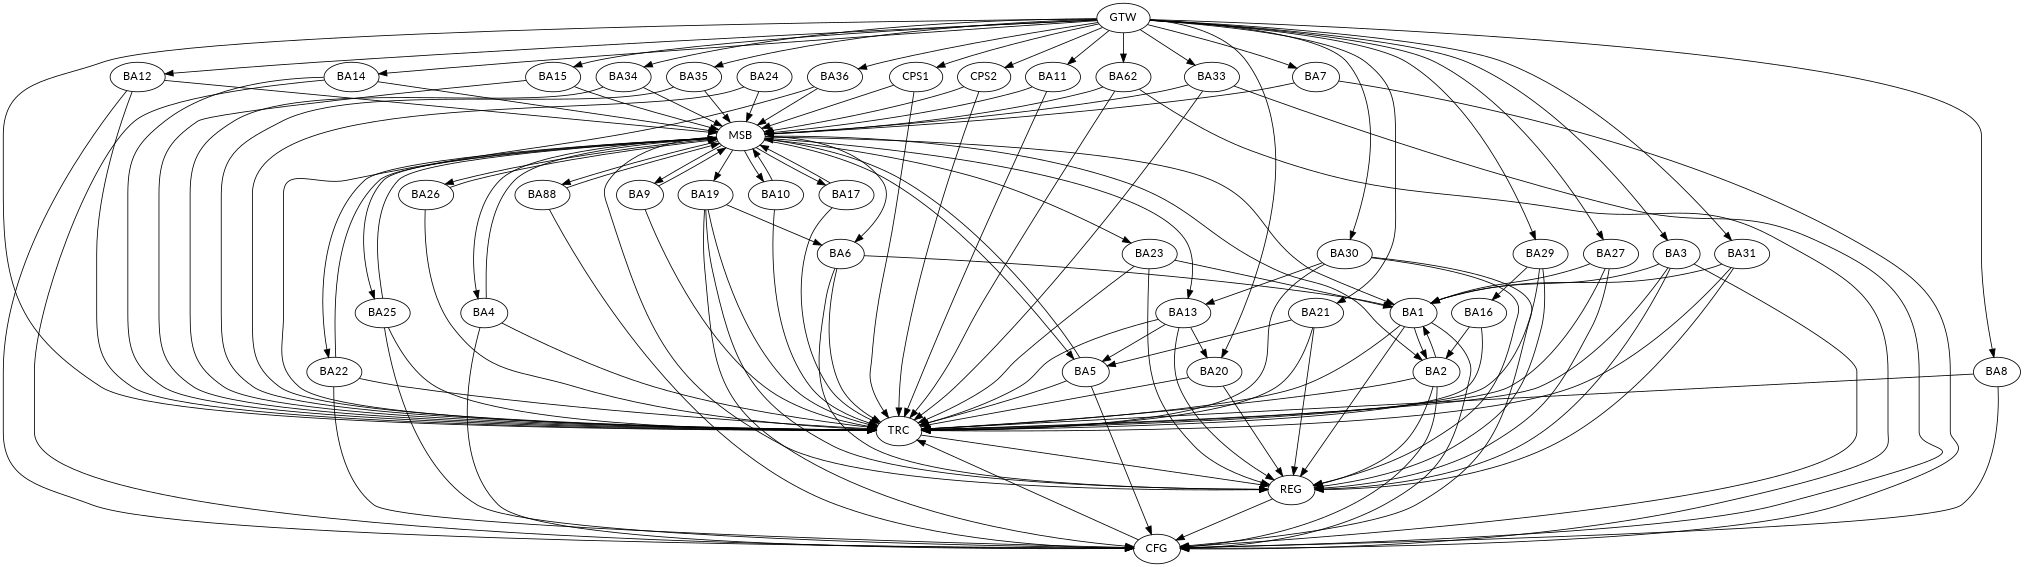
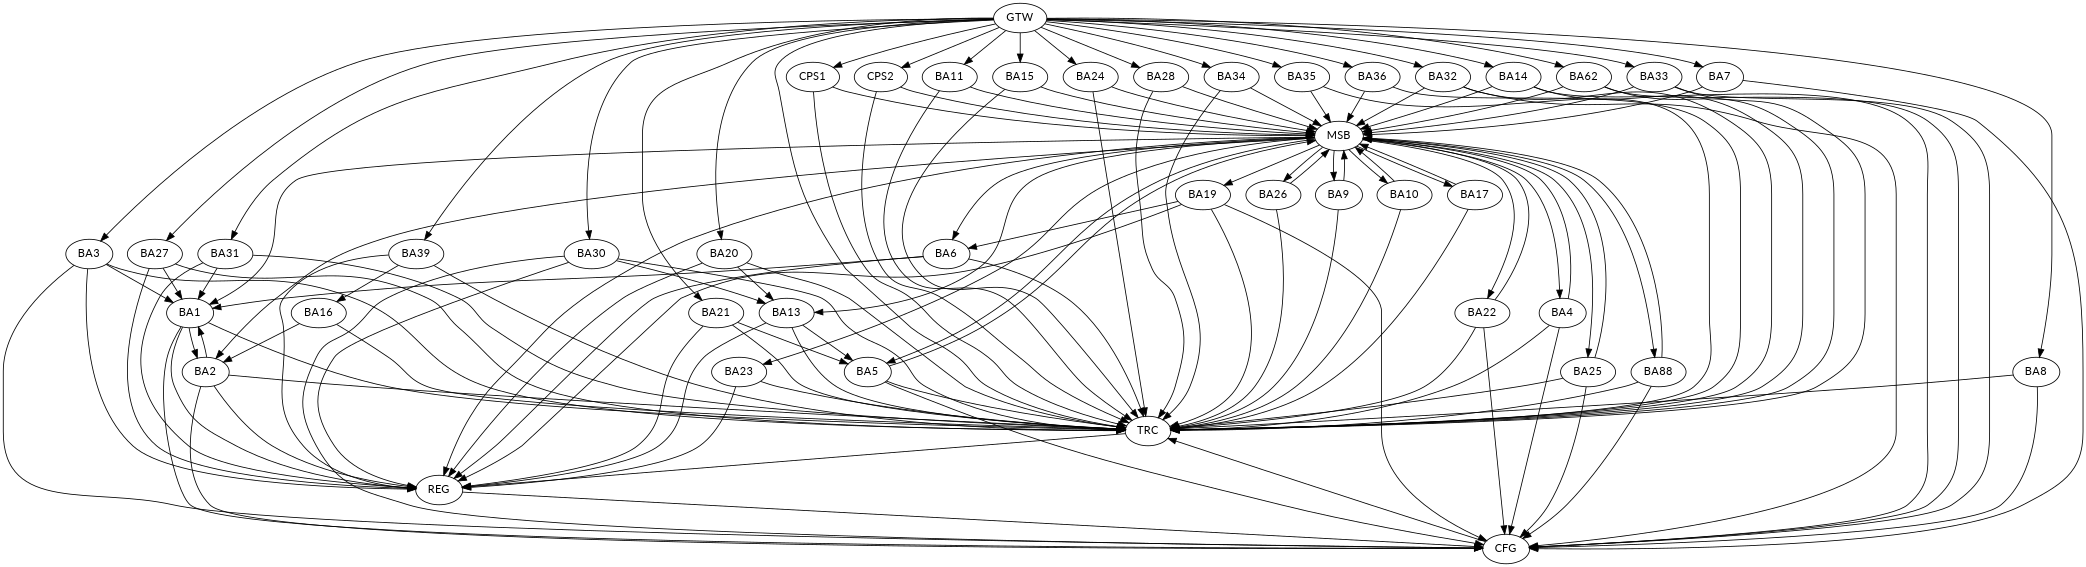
edge "GTW" -> "BA24": added
node "BA12": label "BA12" -> "BA32"
node "BA28": added
node "BA29": label "BA29" -> "BA39"
edge "BA23" -> "BA1": removed
edge "BA13" -> "BA20": reversed
edge "BA88" -> "TRC": added
